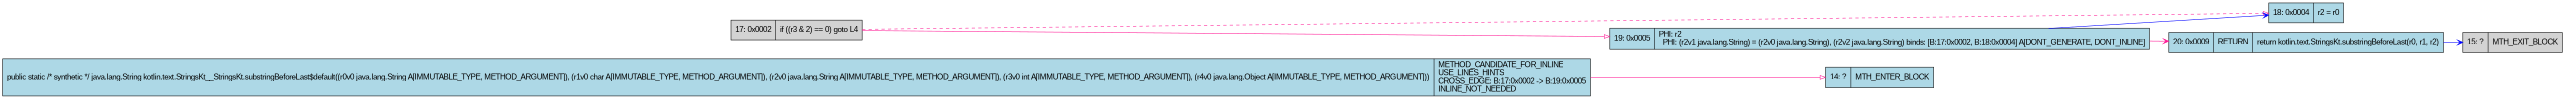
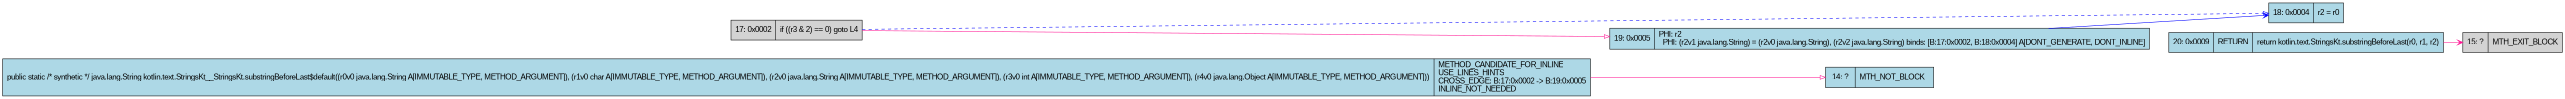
edge "17: 0x0002" -> "18: 0x0004": color deeppink -> blue
edge "19: 0x0005" -> "20: 0x0009": removed
edge "20: 0x0009" -> "15: ?": color blue -> deeppink
node "14: ?": text "MTH_ENTER_BLOCK" -> "MTH_NOT_BLOCK"
